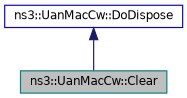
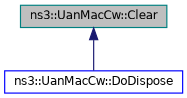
edge "ns3::UanMacCw::Clear" -> "ns3::UanMacCw::DoDispose": reversed
